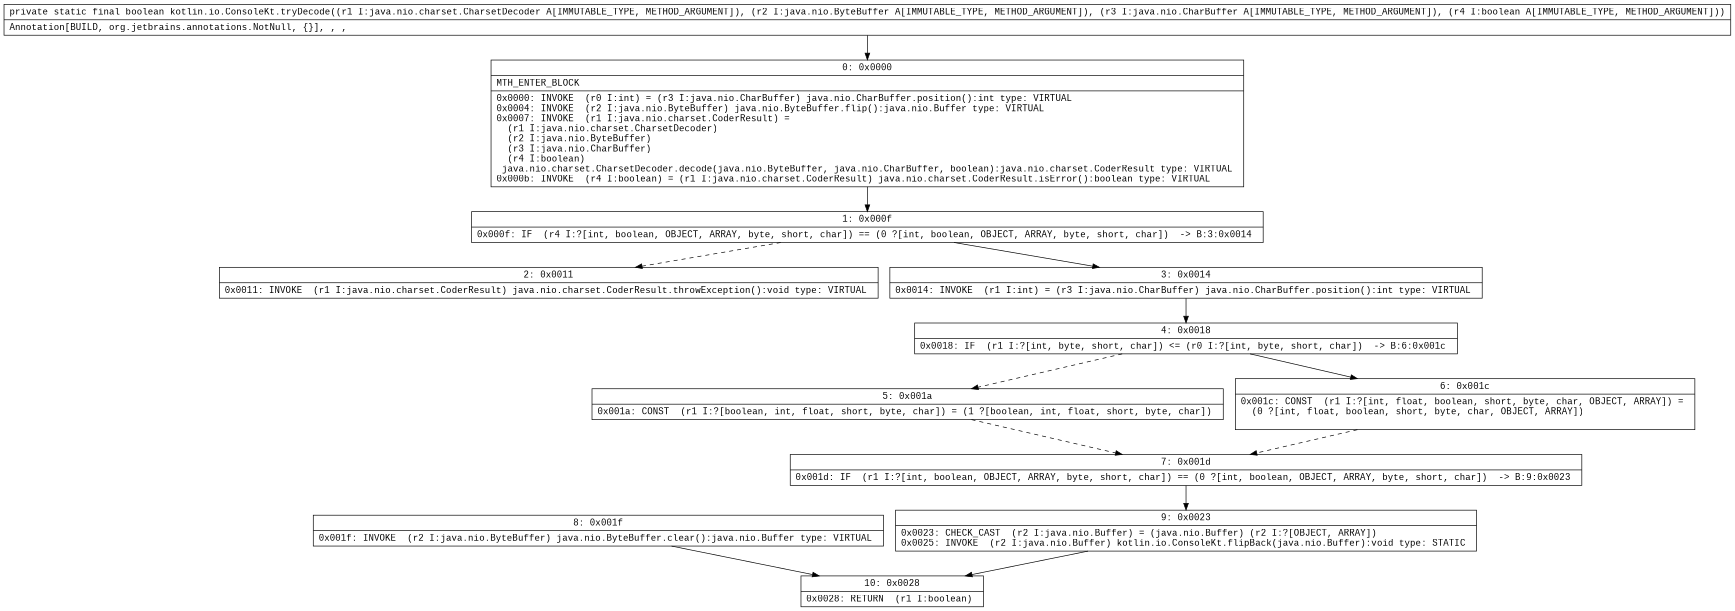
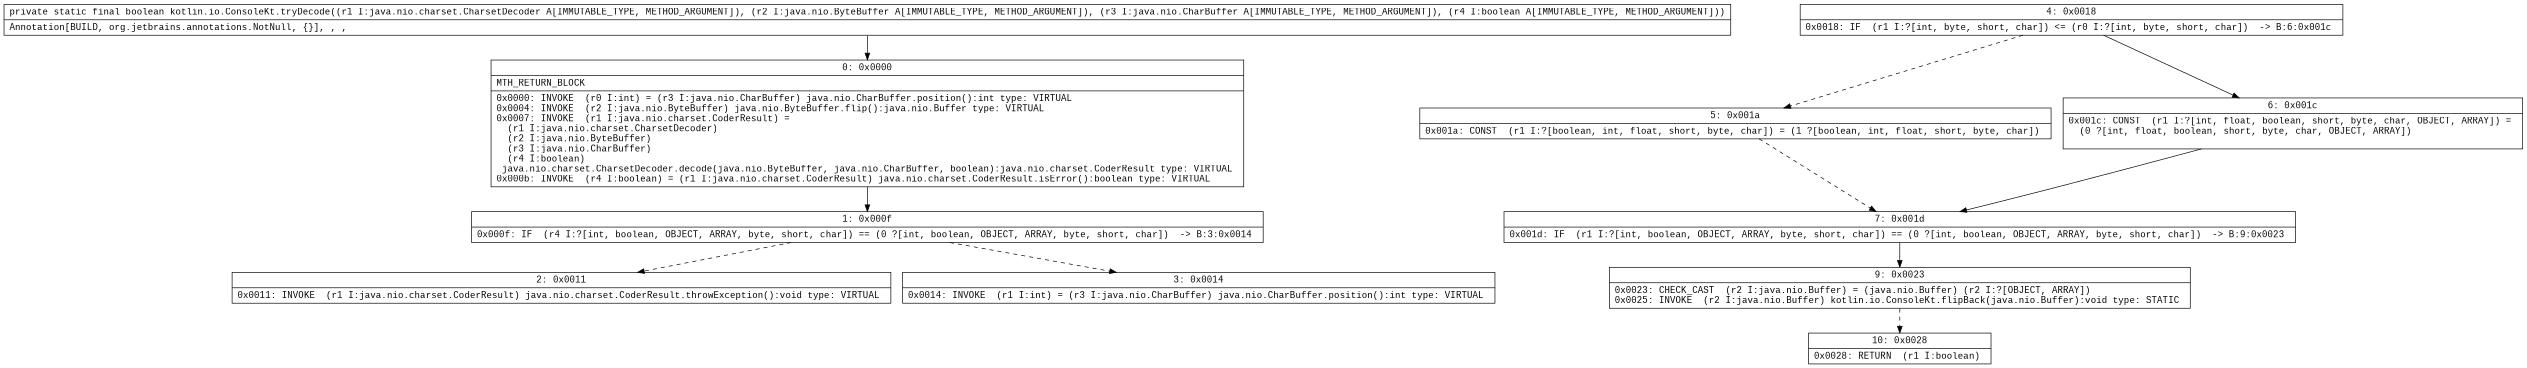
node "0: 0x0000": text "MTH_ENTER_BLOCK" -> "MTH_RETURN_BLOCK"
edge "1: 0x000f" -> "3: 0x0014": style solid -> dashed
edge "3: 0x0014" -> "4: 0x0018": removed
edge "6: 0x001c" -> "7: 0x001d": style dashed -> solid
node "8: 0x001f": removed
edge "9: 0x0023" -> "10: 0x0028": style solid -> dashed
